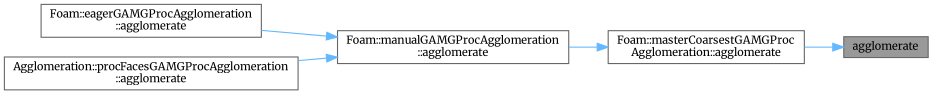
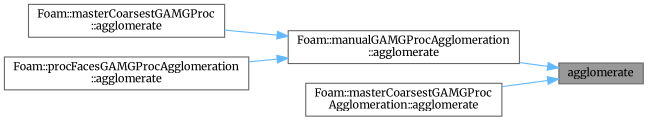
node "Foam::eagerGAMGProcAgglomeration ::agglomerate": label "Foam::eagerGAMGProcAgglomeration ::agglomerate" -> "Foam::masterCoarsestGAMGProc ::agglomerate"
edge "Foam::manualGAMGProcAgglomeration ::agglomerate" -> "Foam::masterCoarsestGAMGProc Agglomeration::agglomerate": now "Foam::manualGAMGProcAgglomeration ::agglomerate" -> "agglomerate"
node "Agglomeration::procFacesGAMGProcAgglomeration ::agglomerate": label "Agglomeration::procFacesGAMGProcAgglomeration ::agglomerate" -> "Foam::procFacesGAMGProcAgglomeration ::agglomerate"
